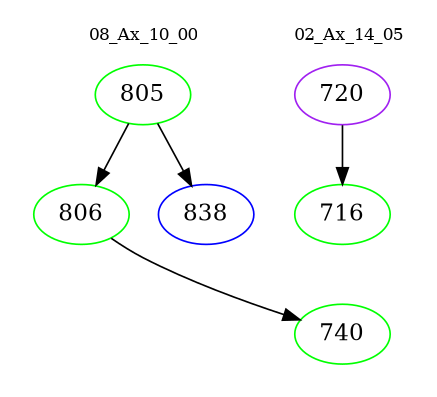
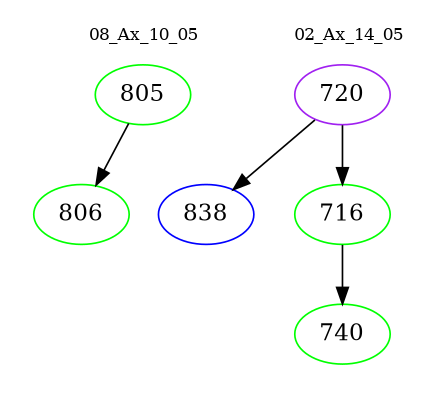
cluster "08_Ax_10_00": label "08_Ax_10_00" -> "08_Ax_10_05"
edge "805" -> "838": now "720" -> "838"
edge "806" -> "740": now "716" -> "740"
